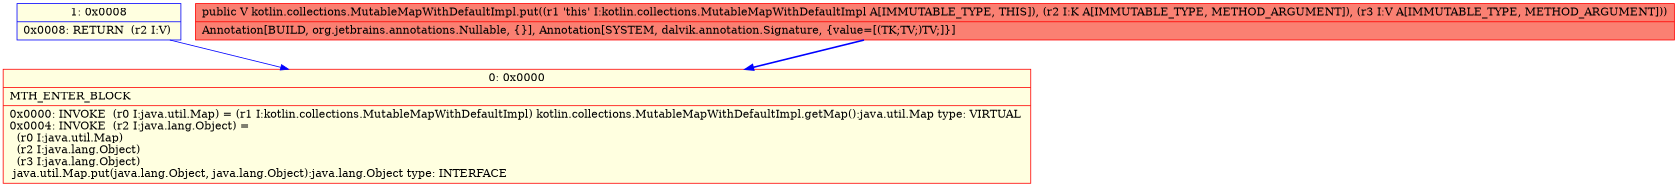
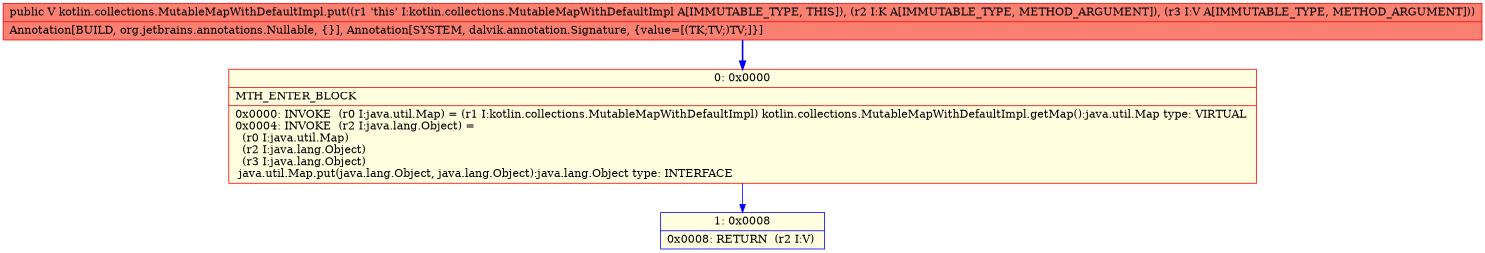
edge "1: 0x0008" -> "0: 0x0000": reversed
